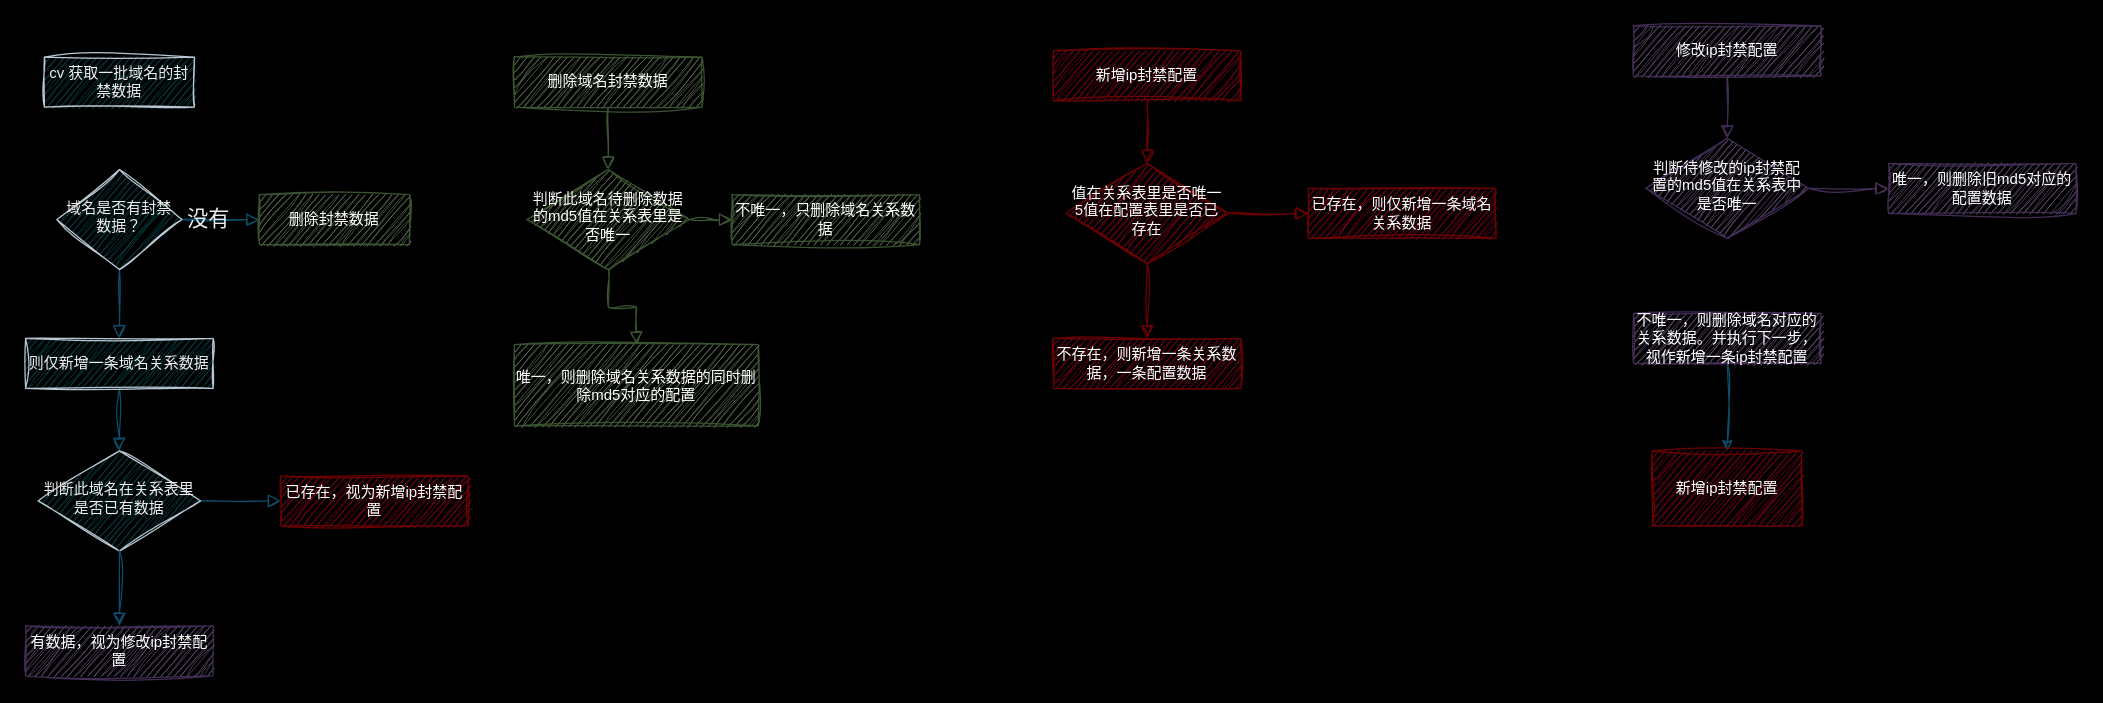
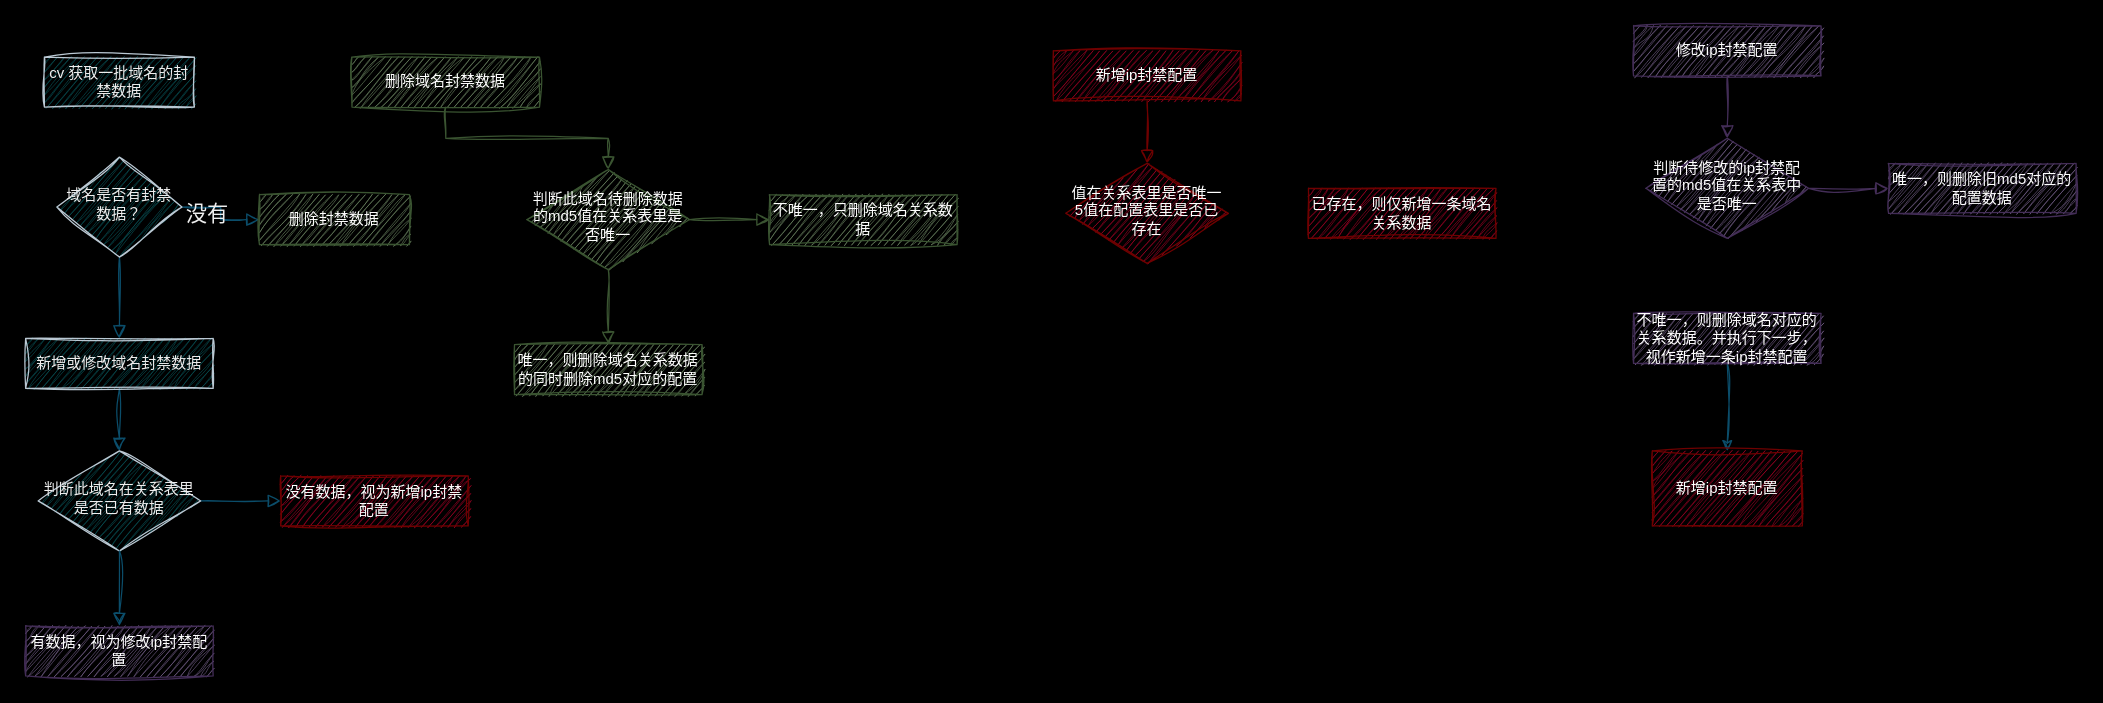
node "删除域名封禁数据": moved (608, 82) -> (446, 82)
edge "值在关系表里是否唯一5值在配置表里是否已存在" -> "已存在，则仅新增一条域名关系数据": removed, label "No"
node "域名是否有封禁数据？": moved (119, 219) -> (119, 207)
node "不唯一，只删除域名关系数据": moved (826, 219) -> (863, 219)
edge "值在关系表里是否唯一5值在配置表里是否已存在" -> "不存在，则新增一条关系数据，一条配置数据": removed, label "No"
node "则仅新增一条域名关系数据": label "则仅新增一条域名关系数据" -> "新增或修改域名封禁数据"
node "不存在，则新增一条关系数据，一条配置数据": removed
node "唯一，则删除域名关系数据的同时删除md5对应的配置": size 244x81 -> 188x50
node "已存在，视为新增ip封禁配置": label "已存在，视为新增ip封禁配置" -> "没有数据，视为新增ip封禁配置"
